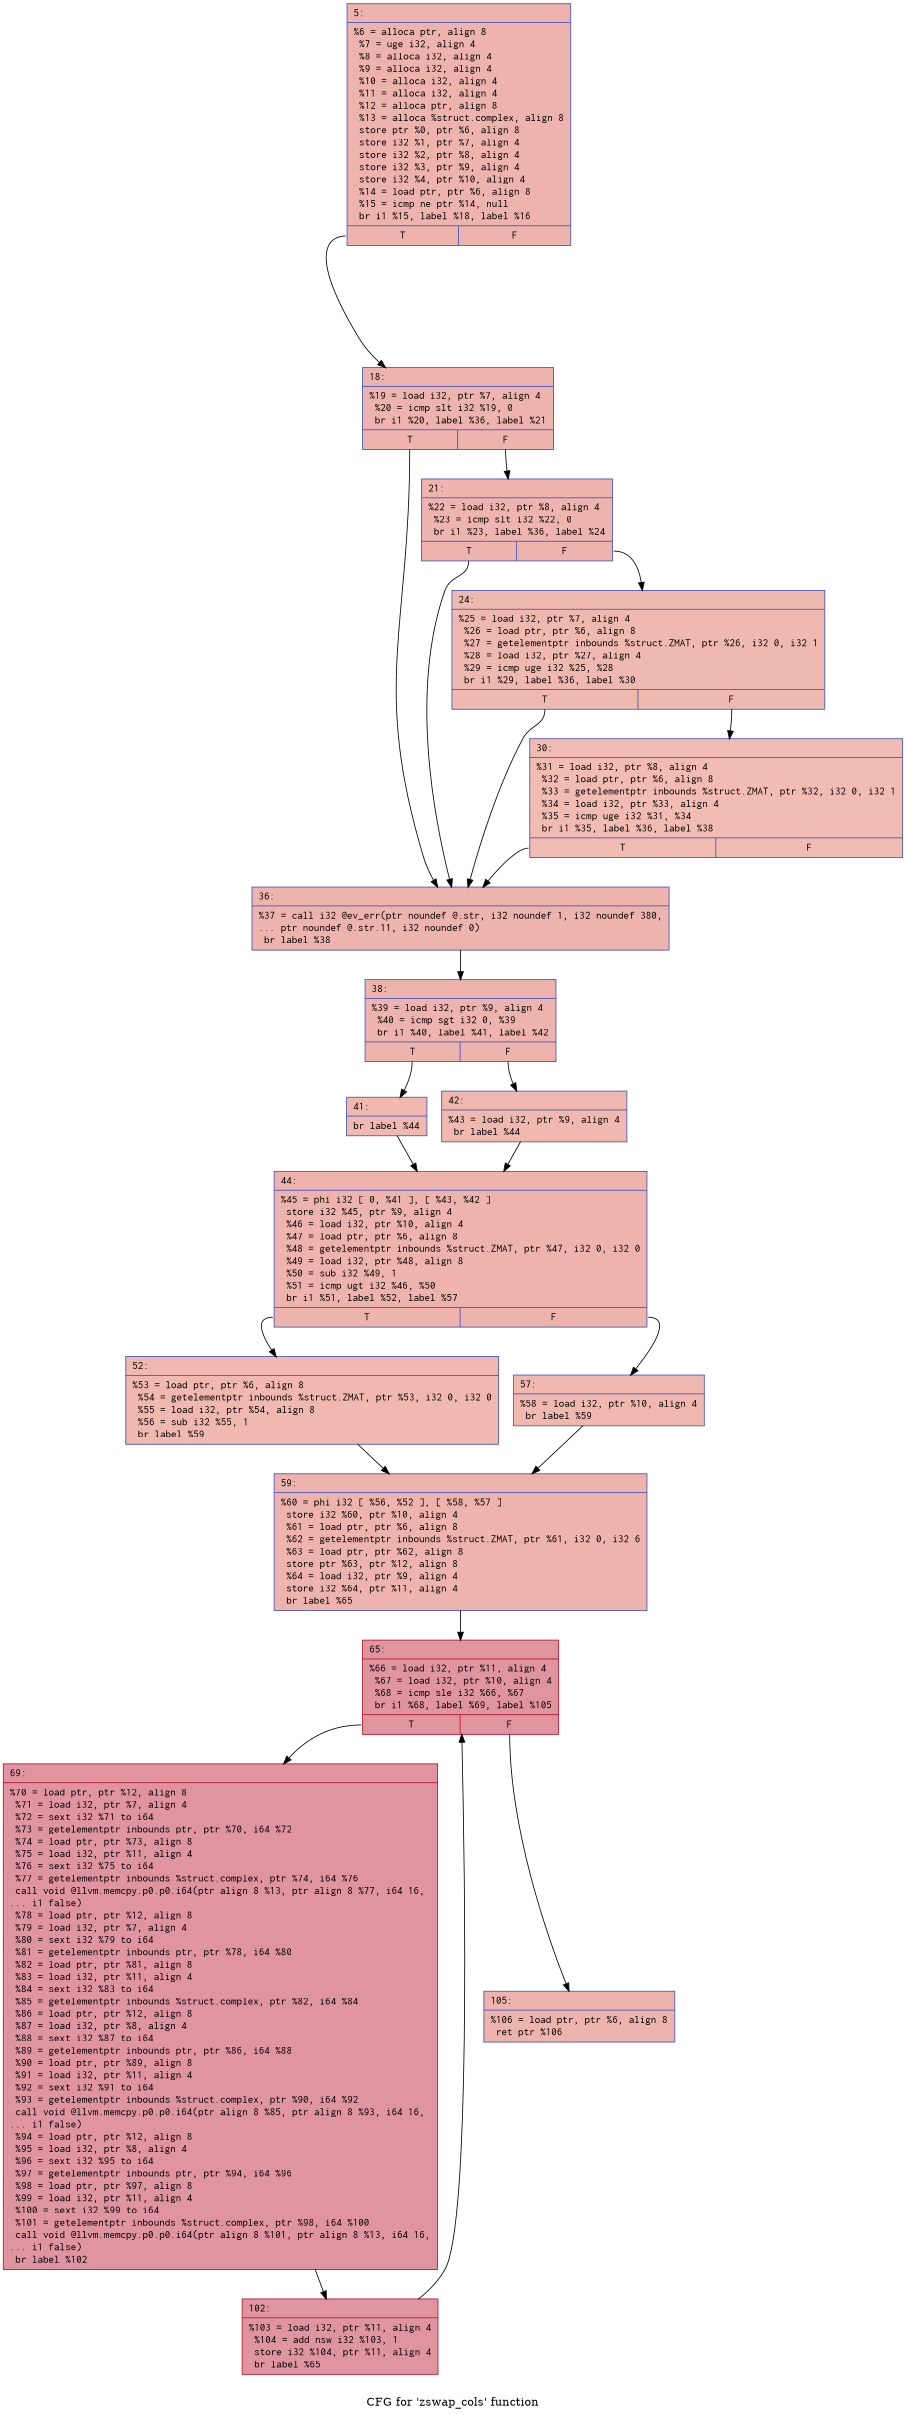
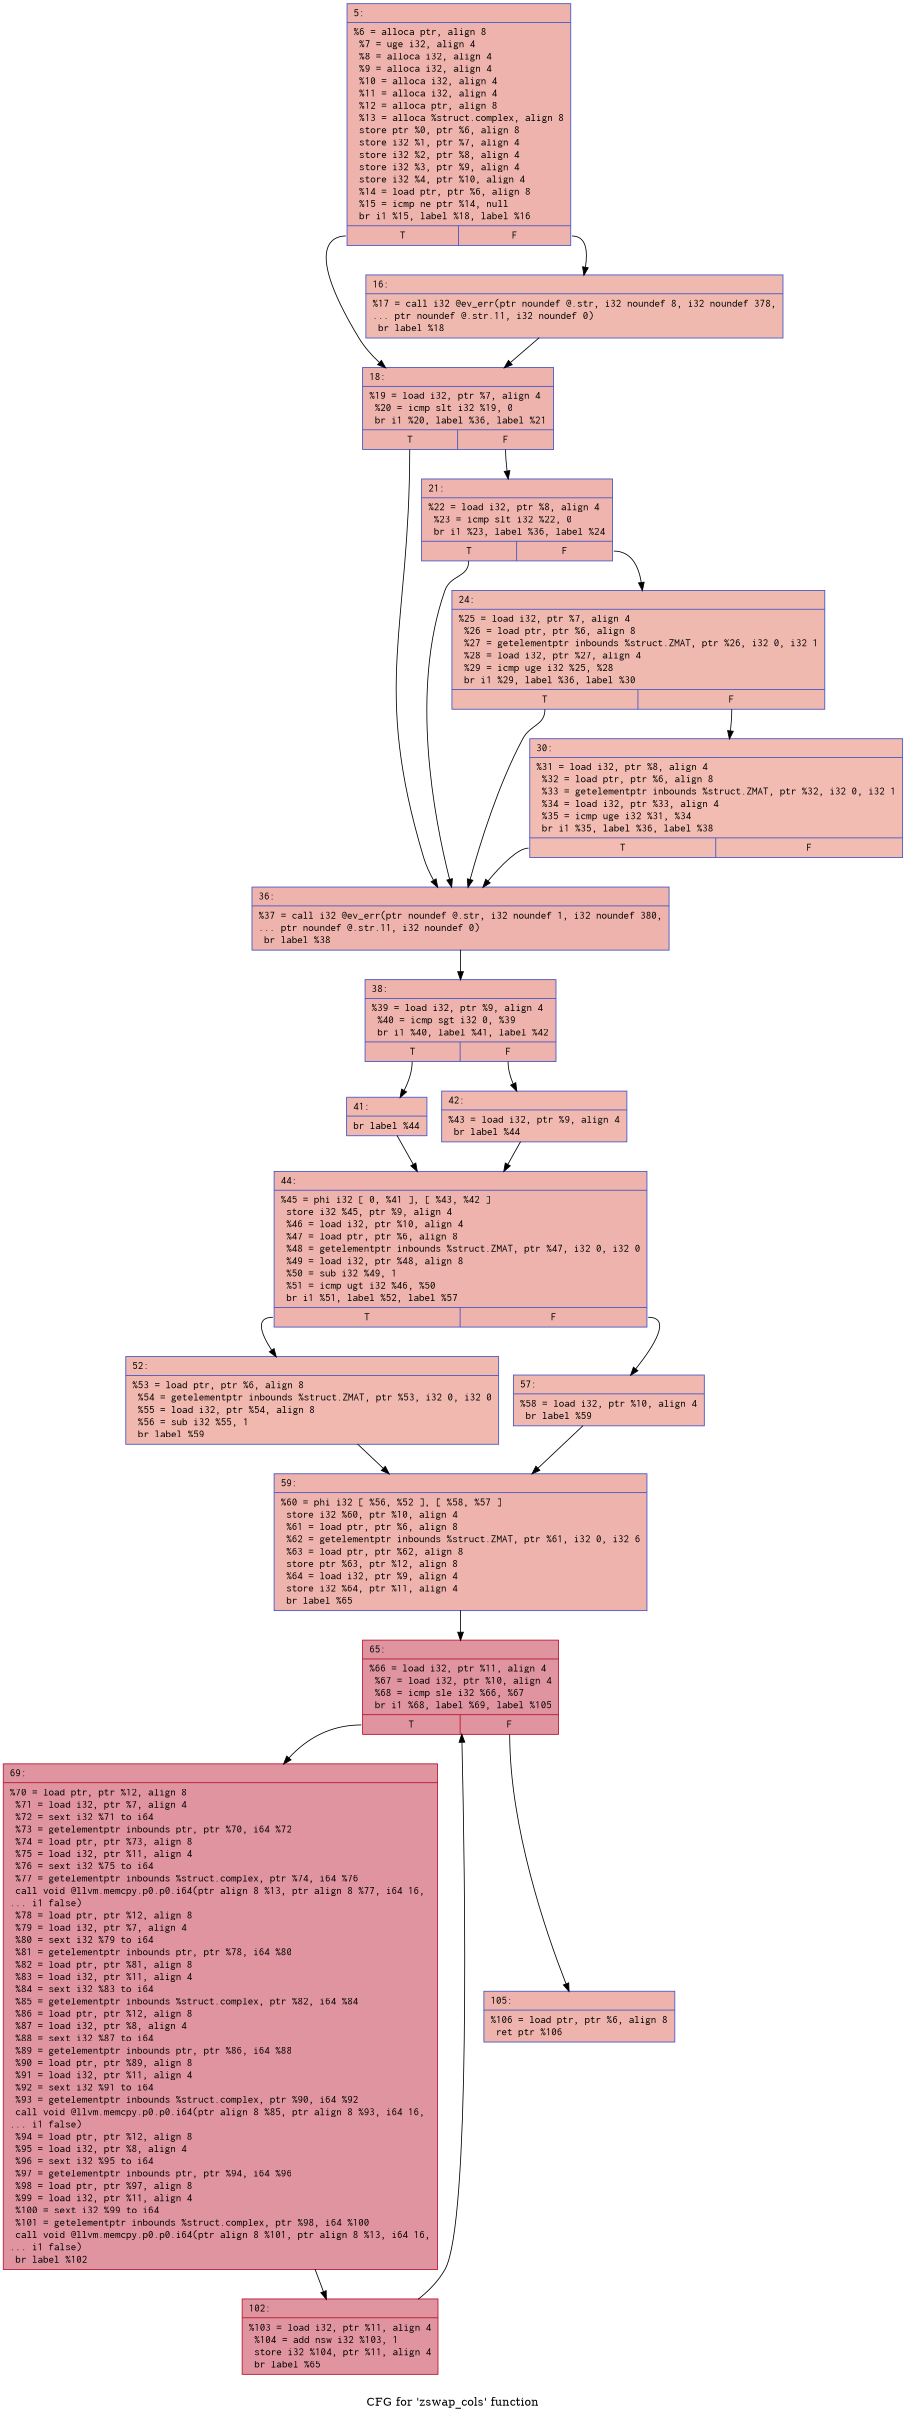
node "16:": added
